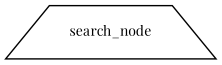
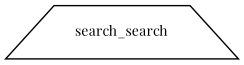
node "search_node": label "search_node" -> "search_search"
